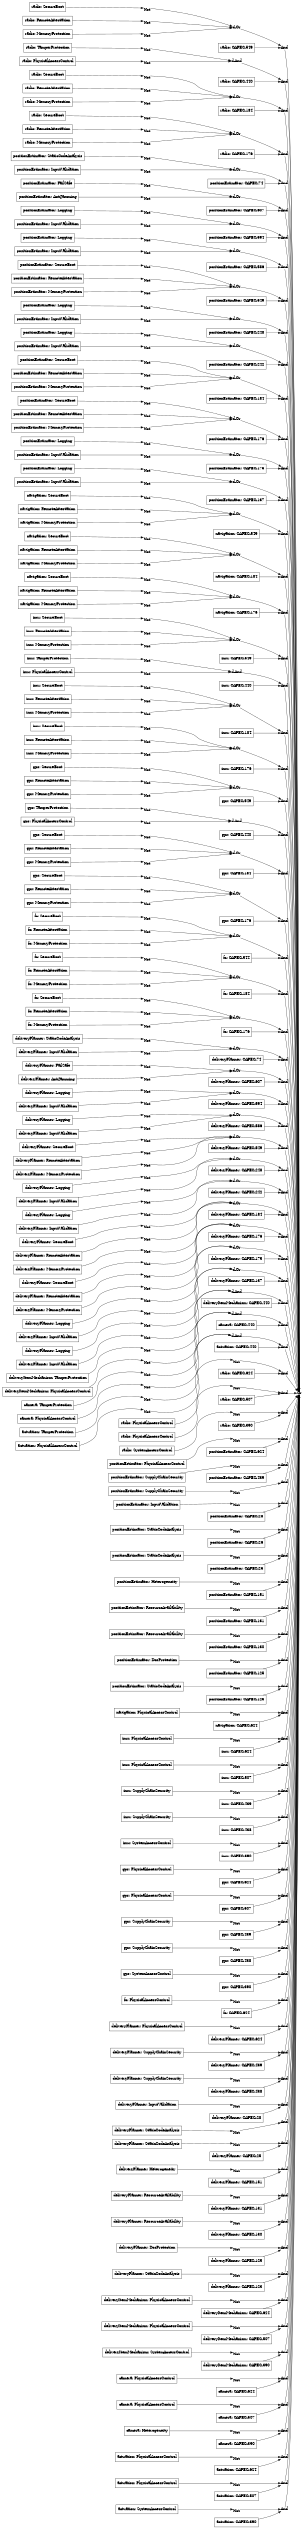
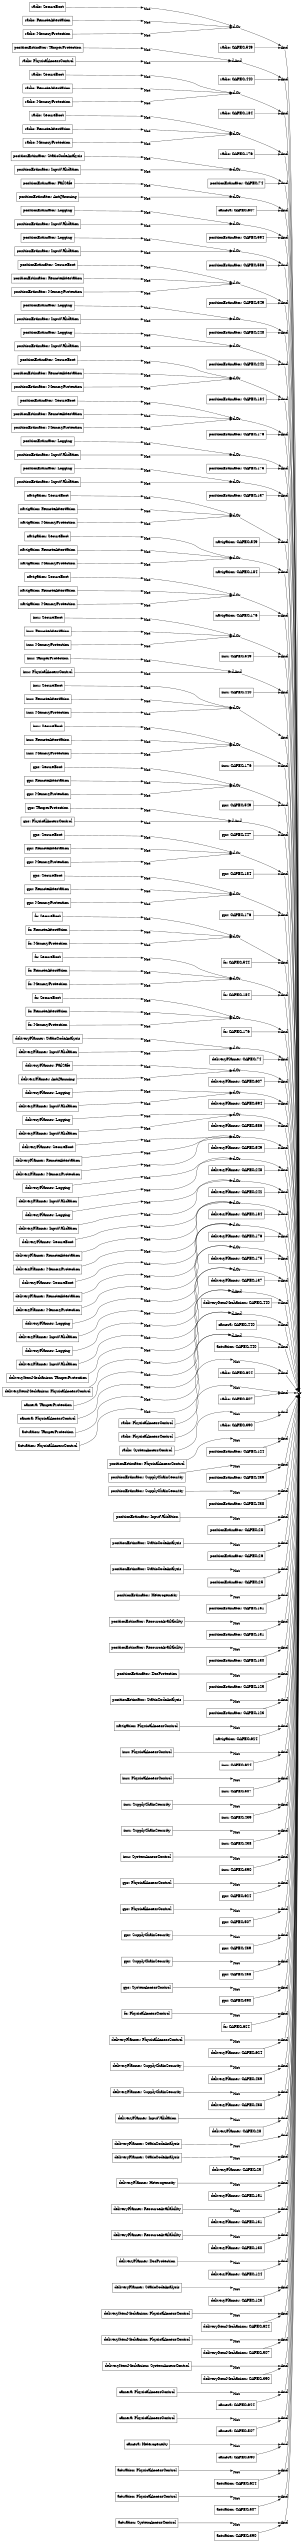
node "radio: TamperProtection": label "radio: TamperProtection" -> "positionEstimator: TamperProtection"
node "positionEstimator: CAPEC-607": label "positionEstimator: CAPEC-607" -> "camera: CAPEC-607"
node "imu: CAPEC-184": removed
node "gps: CAPEC-440": label "gps: CAPEC-440" -> "gps: CAPEC-447"
node "positionEstimator: CAPEC-624": label "positionEstimator: CAPEC-624" -> "positionEstimator: CAPEC-124"
node "positionEstimator: CAPEC-438": added
node "deliveryPlanner: CAPEC-125": label "deliveryPlanner: CAPEC-125" -> "deliveryPlanner: CAPEC-124"
